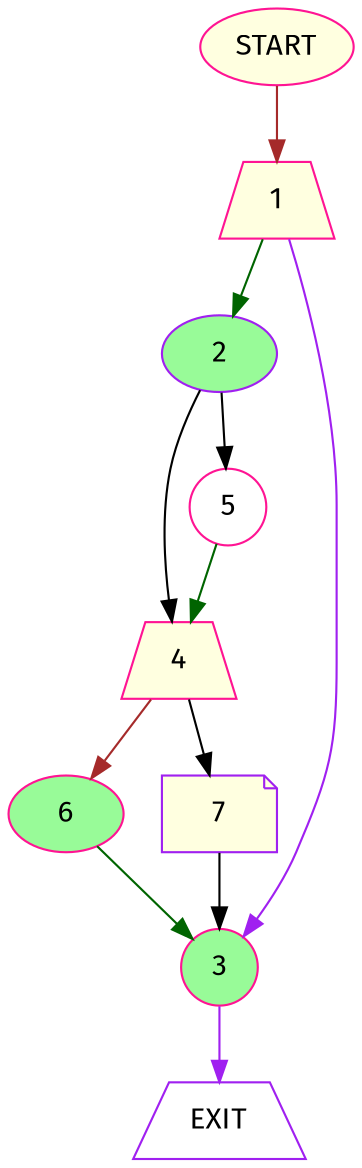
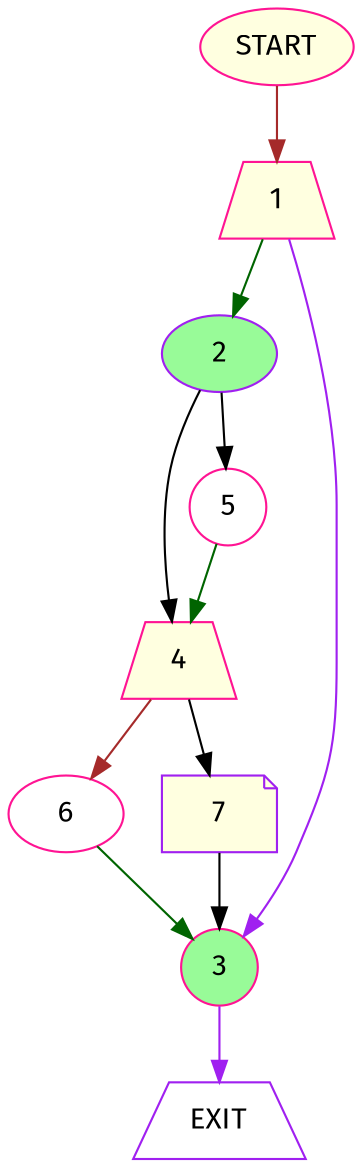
node "6": fillcolor palegreen -> white
